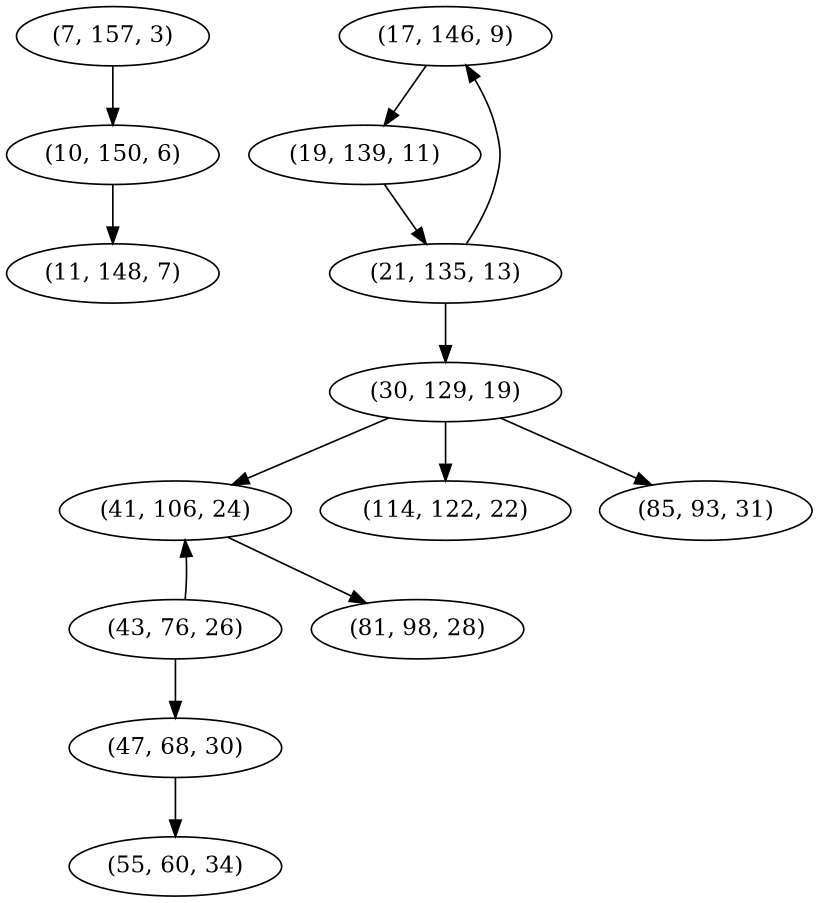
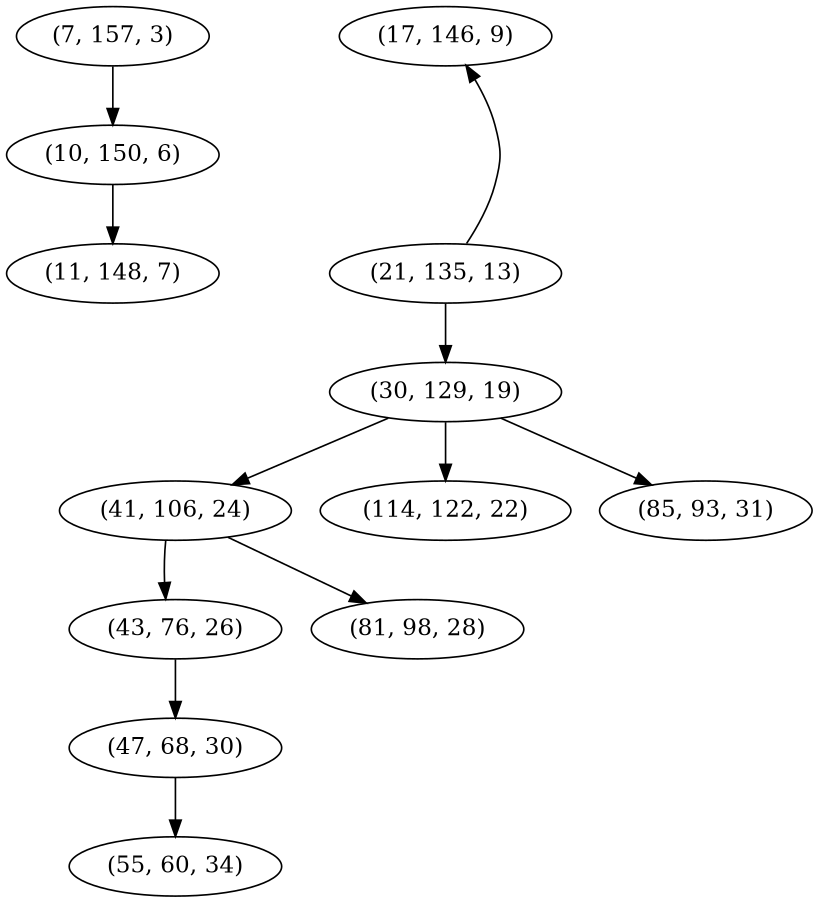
node "(19, 139, 11)": removed
edge "(43, 76, 26)" -> "(41, 106, 24)": reversed
